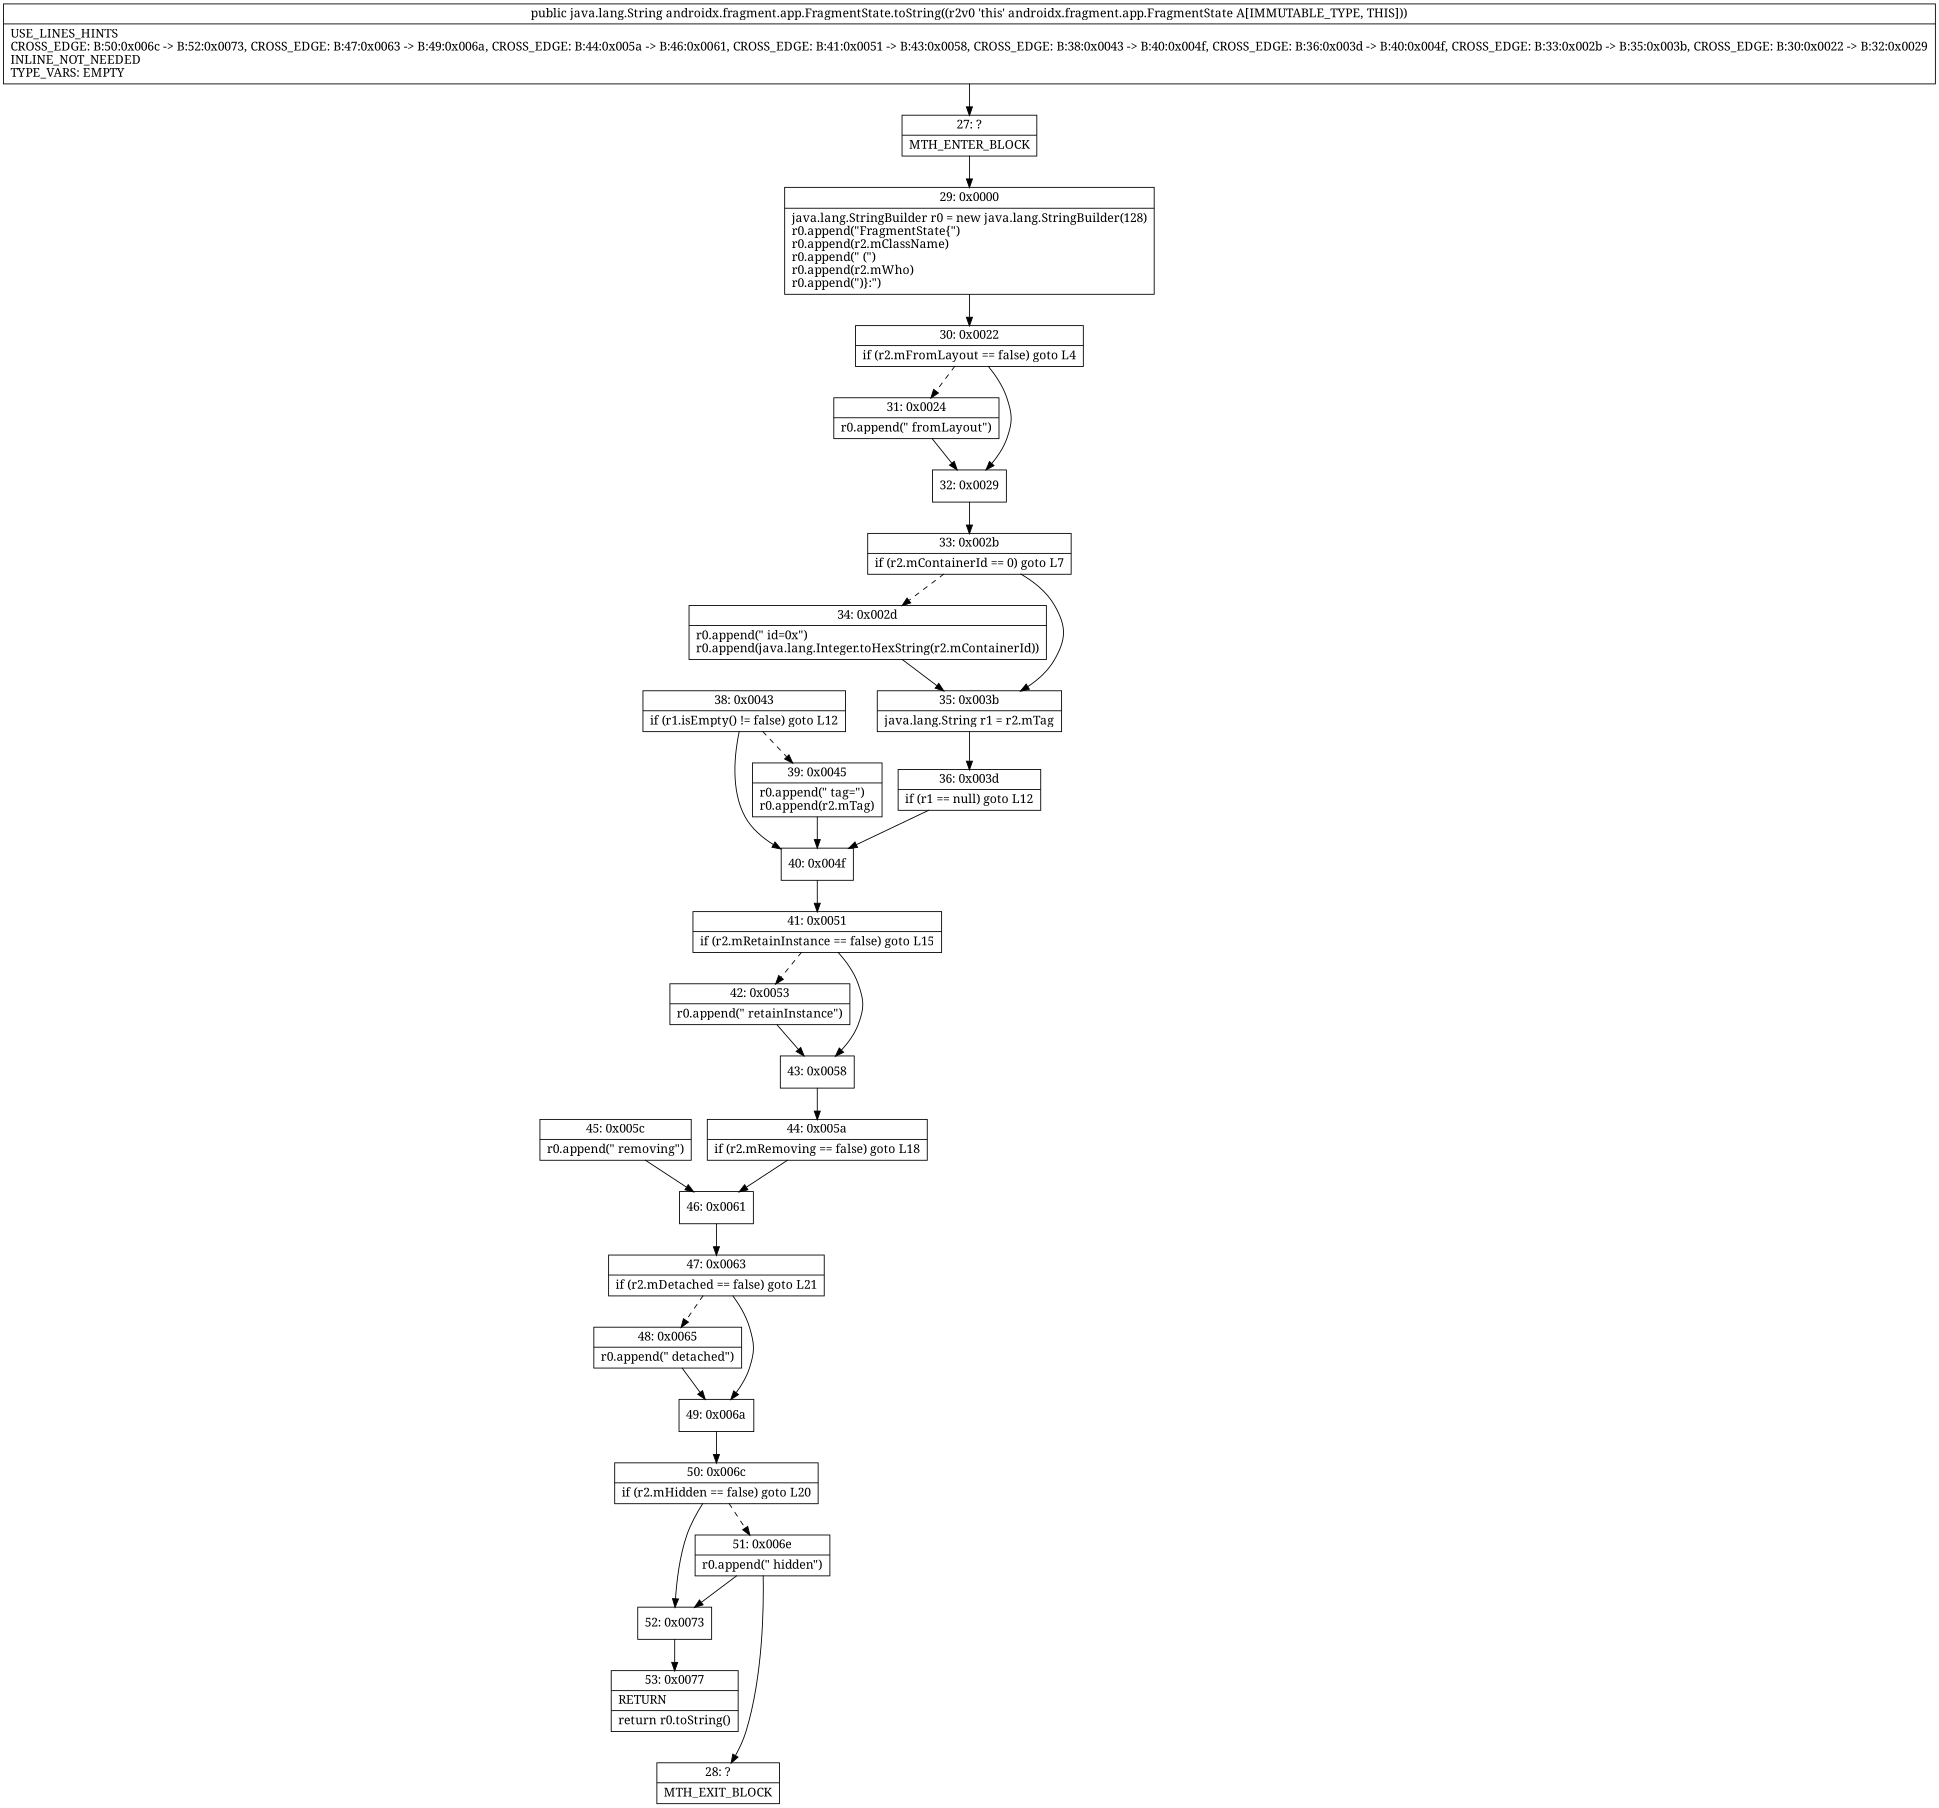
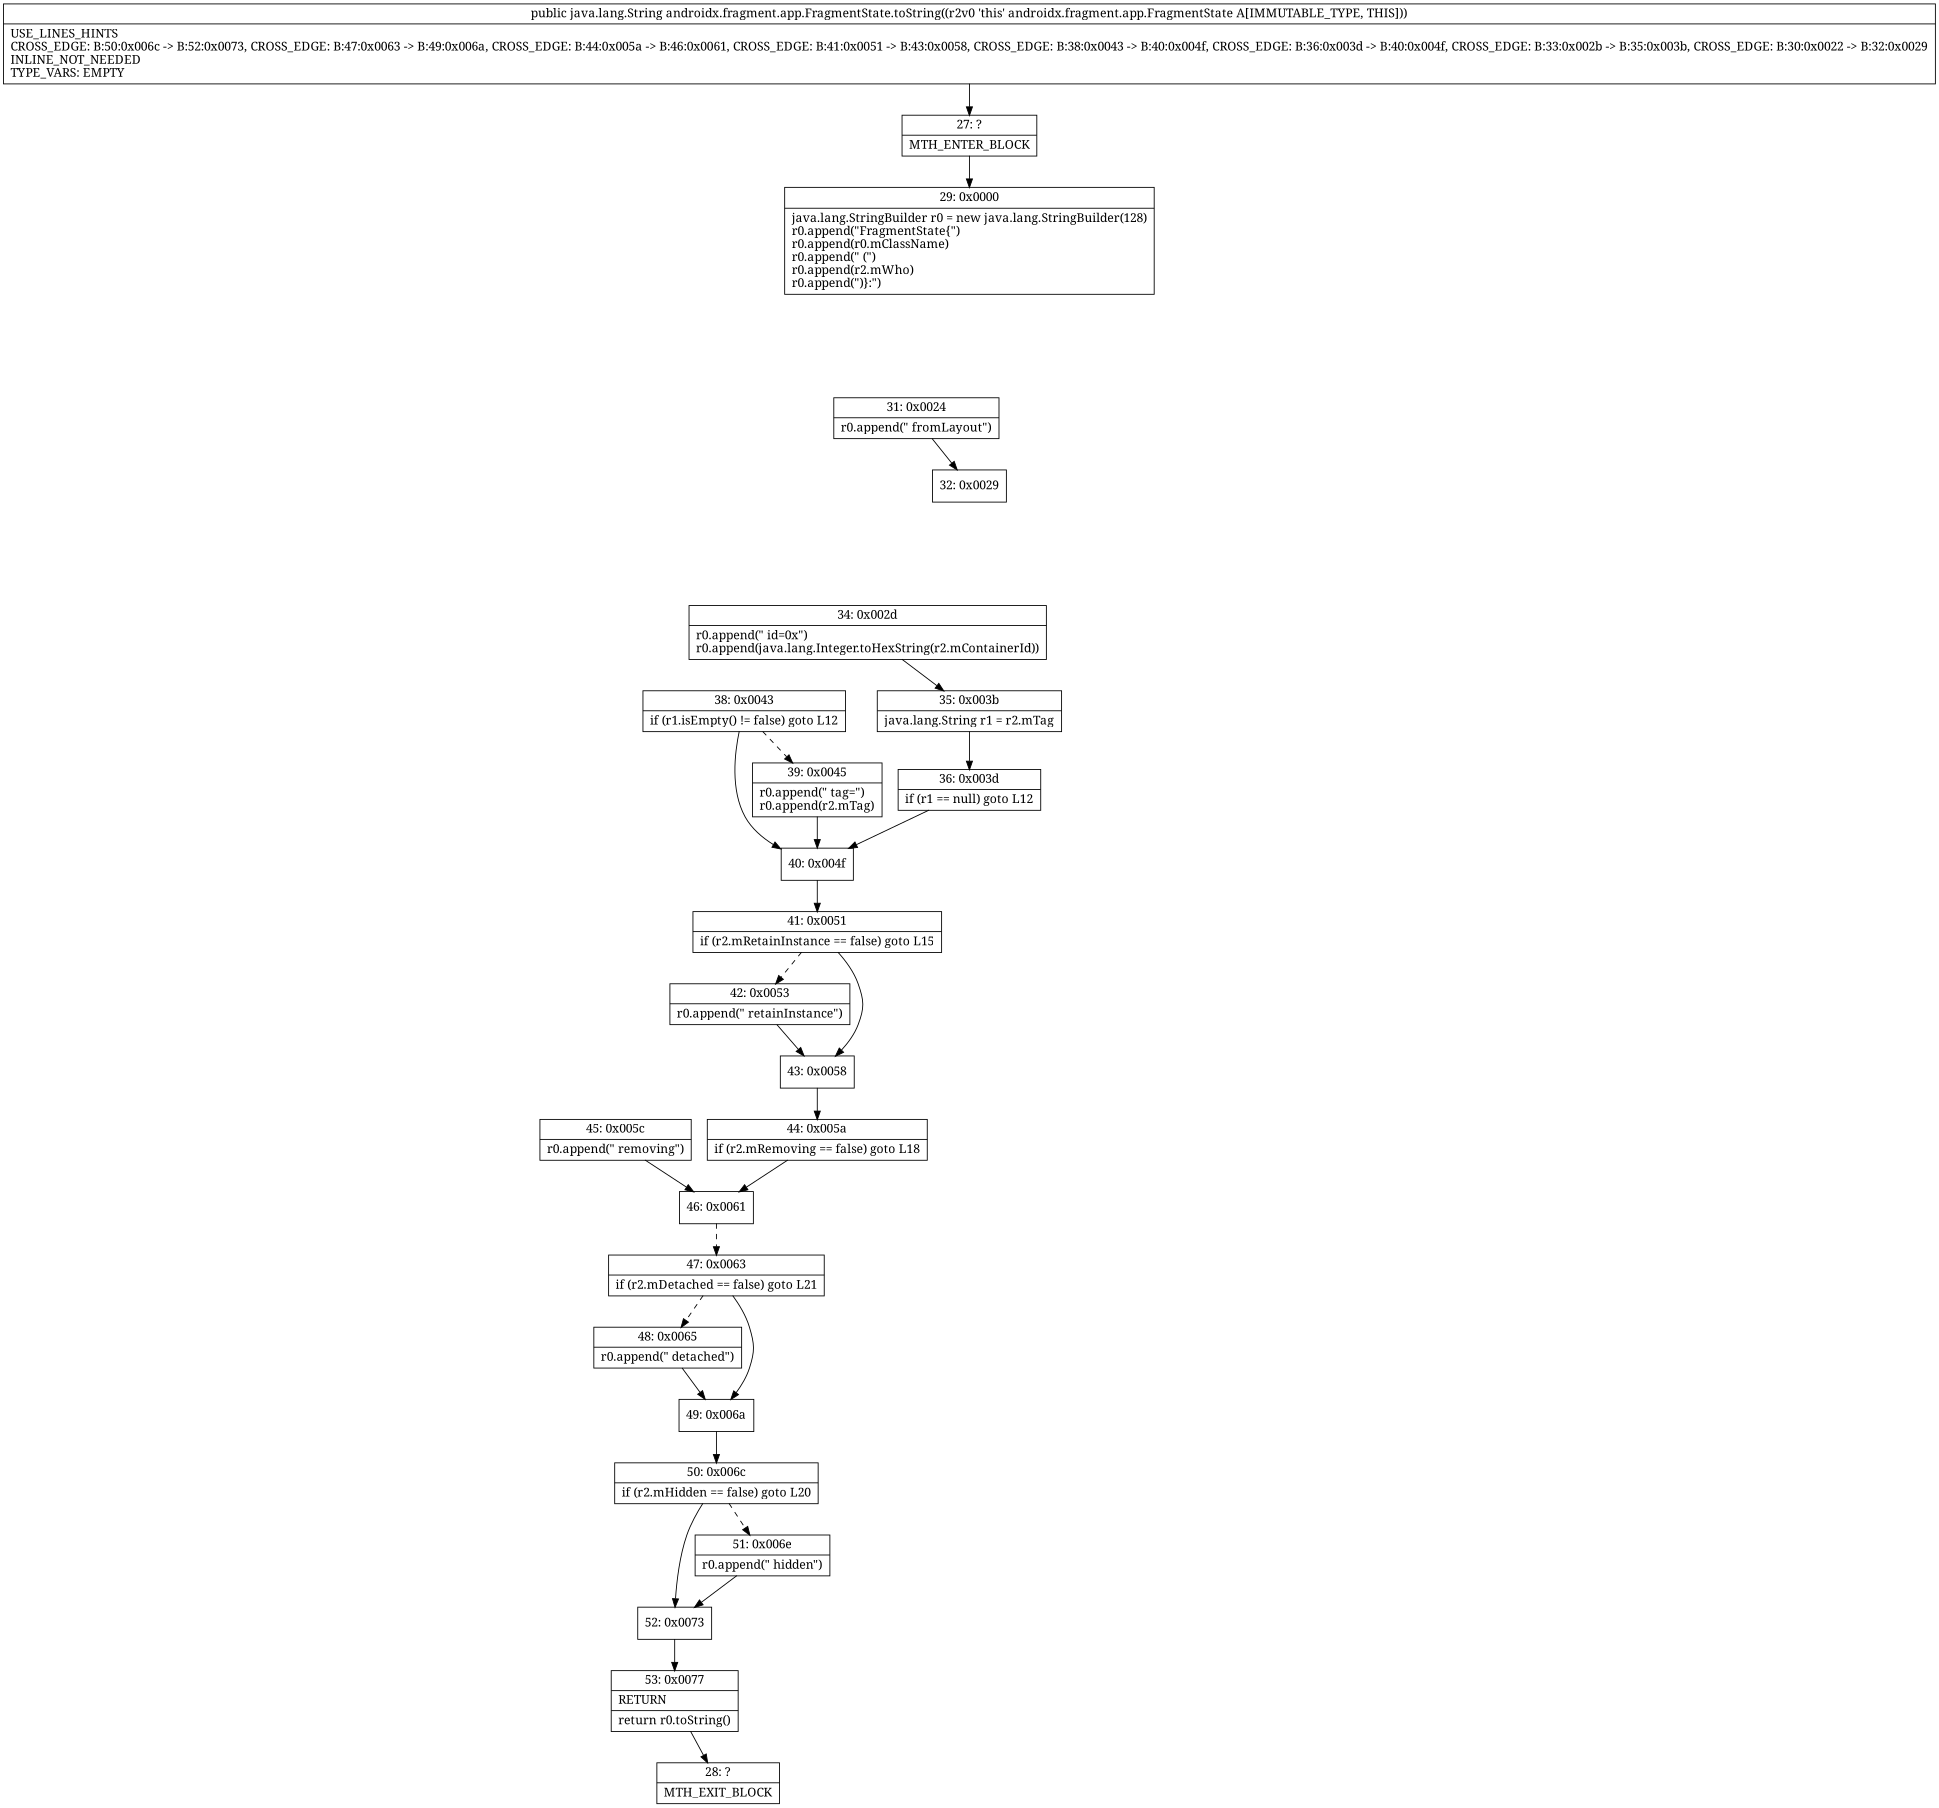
node "29: 0x0000": text "r0.append(r2.mClassName)" -> "r0.append(r0.mClassName)"
node "30: 0x0022": removed
node "33: 0x002b": removed
edge "46: 0x0061" -> "47: 0x0063": style solid -> dashed
edge "51: 0x006e" -> "28: ?": now "53: 0x0077" -> "28: ?"
